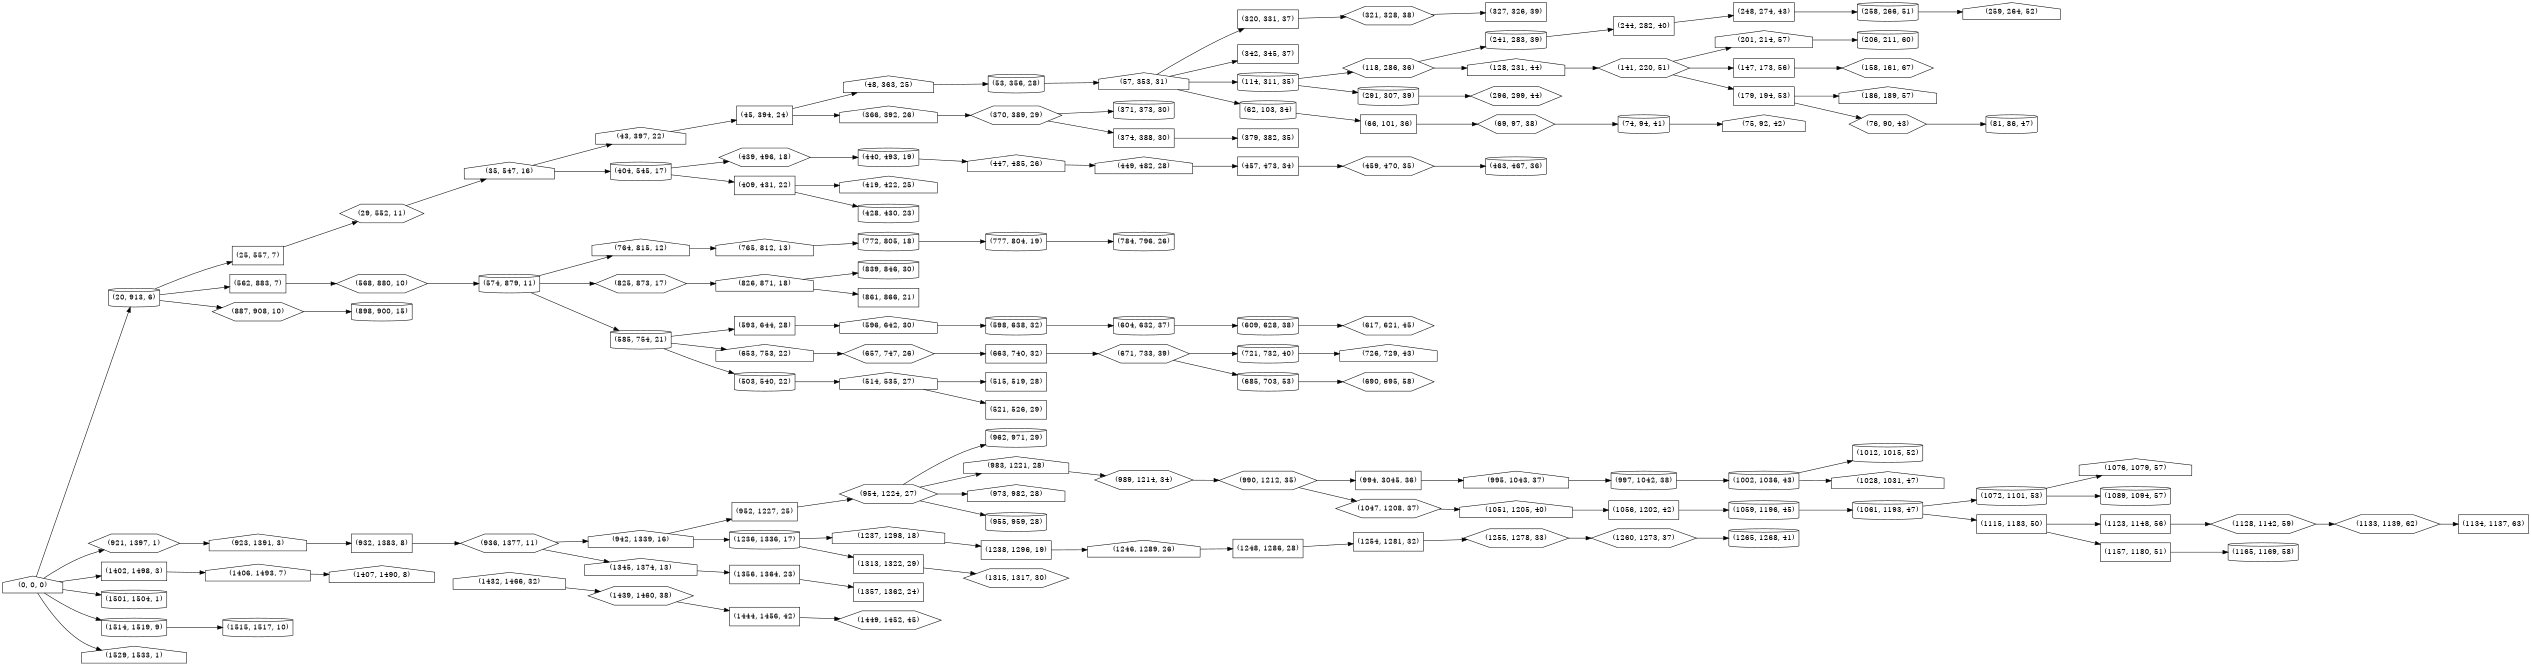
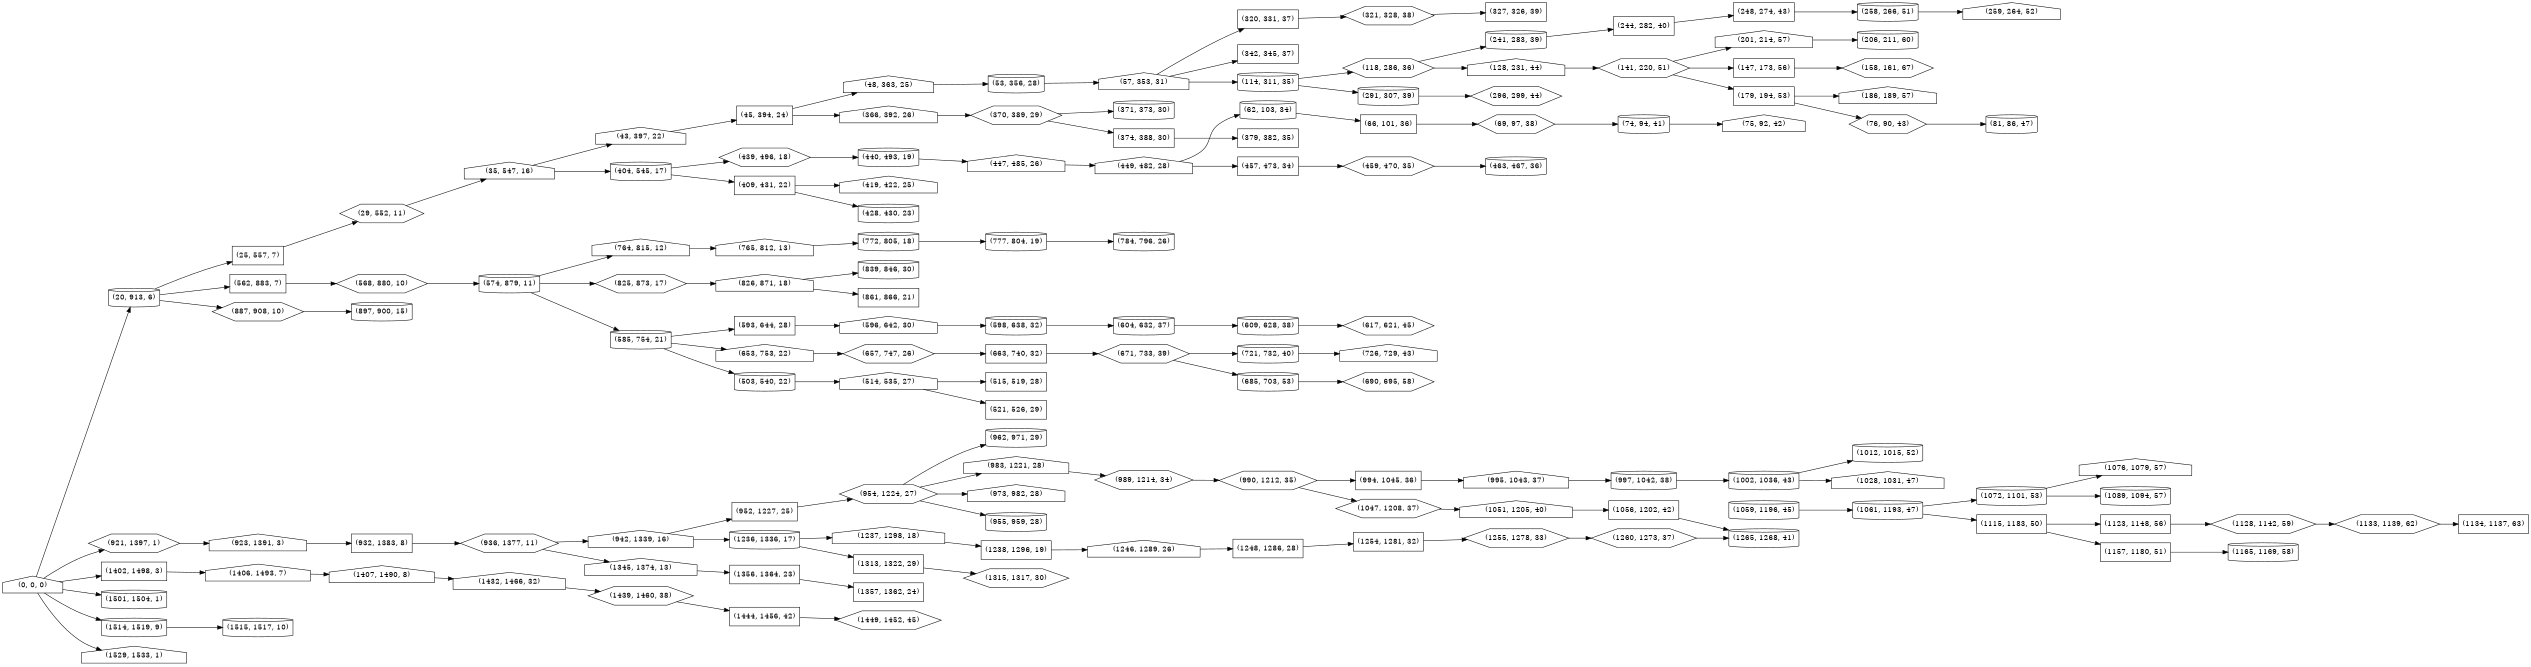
edge "(57, 353, 31)" -> "(62, 103, 34)": now "(449, 482, 28)" -> "(62, 103, 34)"
node "(898, 900, 15)": label "(898, 900, 15)" -> "(897, 900, 15)"
node "(994, 3045, 36)": label "(994, 3045, 36)" -> "(994, 1045, 36)"
edge "(1056, 1202, 42)" -> "(1059, 1196, 45)": now "(1056, 1202, 42)" -> "(1265, 1268, 41)"
edge "(1407, 1490, 8)" -> "(1432, 1466, 32)": added
